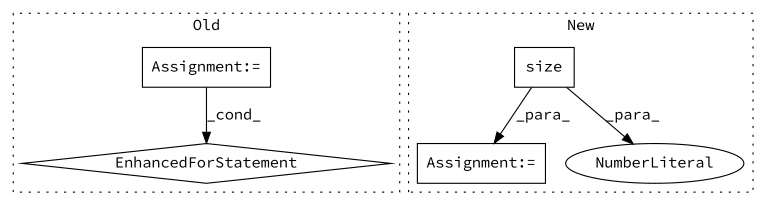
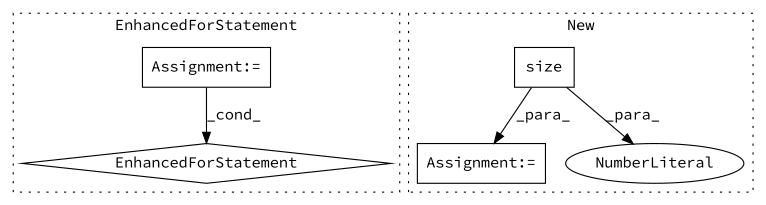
cluster "Old": label "Old" -> "EnhancedForStatement"
